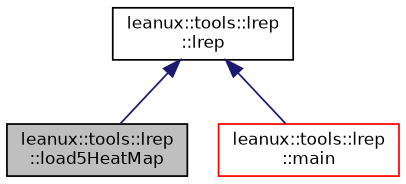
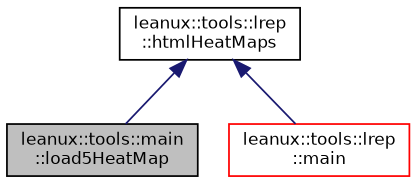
node "leanux::tools::lrep ::lrep": label "leanux::tools::lrep ::lrep" -> "leanux::tools::lrep ::htmlHeatMaps"
node "leanux::tools::lrep ::load5HeatMap": label "leanux::tools::lrep ::load5HeatMap" -> "leanux::tools::main ::load5HeatMap"
